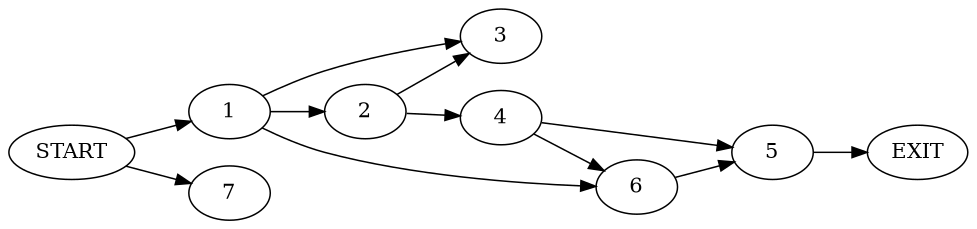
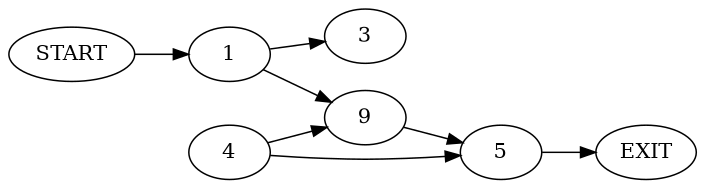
node "2": removed
node "6": label "6" -> "9"
node "7": removed
